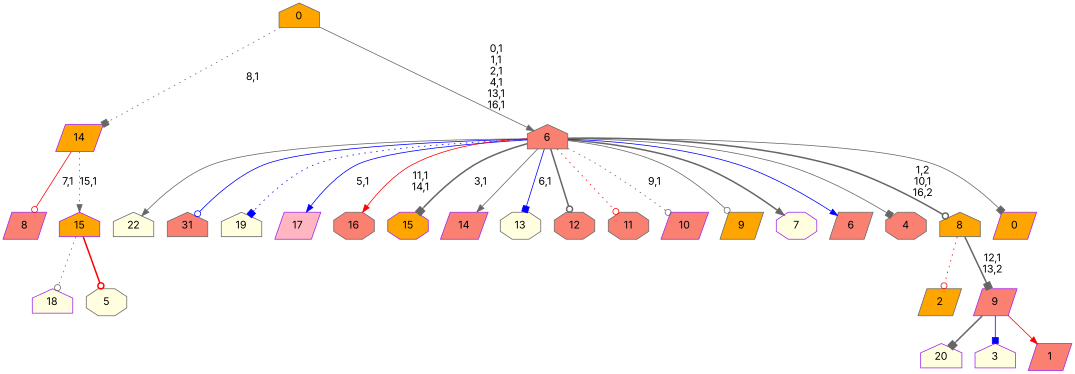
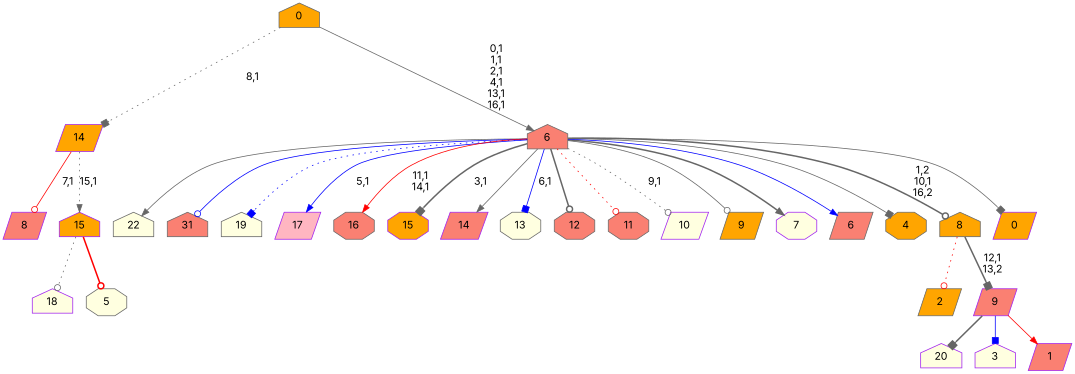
node "10": fillcolor salmon -> lightyellow
node "4": fillcolor salmon -> orange
